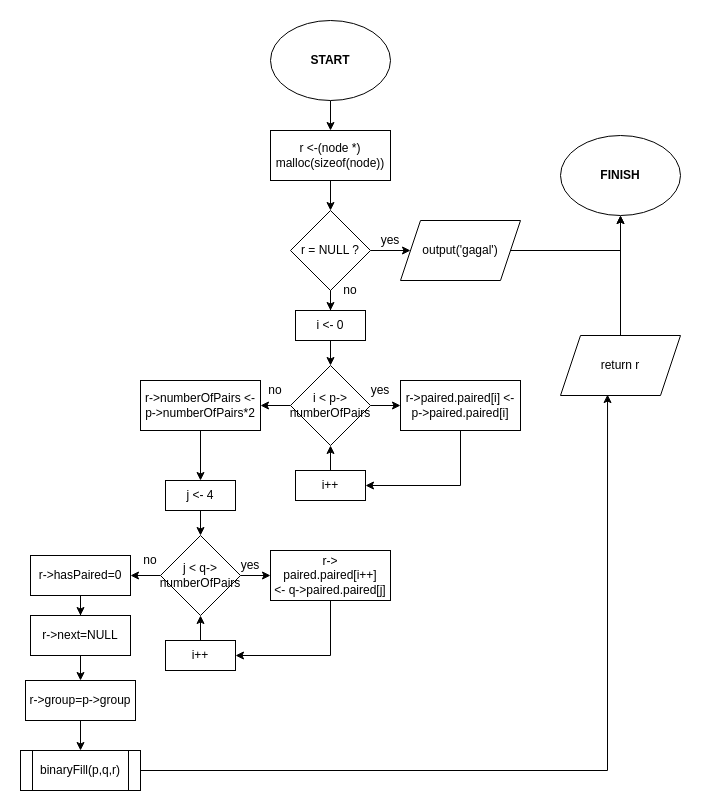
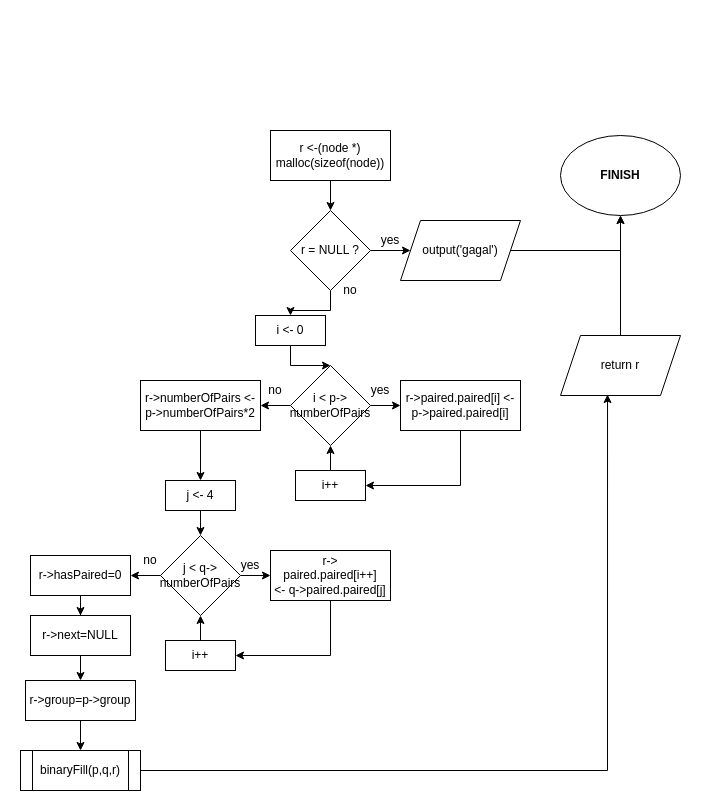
node "START": removed
edge "START" -> "r <-(node *) malloc(sizeof(node))": removed
node "i <- 0": moved (331, 326) -> (291, 331)
